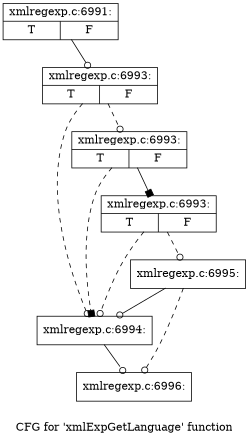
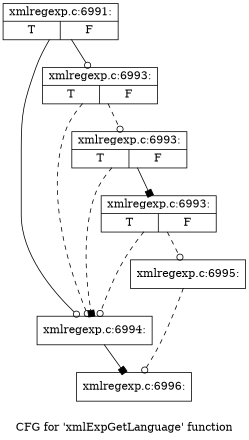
edge "xmlregexp.c:6995:" -> "xmlregexp.c:6994:": now "xmlregexp.c:6991:" -> "xmlregexp.c:6994:"
edge "xmlregexp.c:6994:" -> "xmlregexp.c:6996:": arrowhead odot -> box
